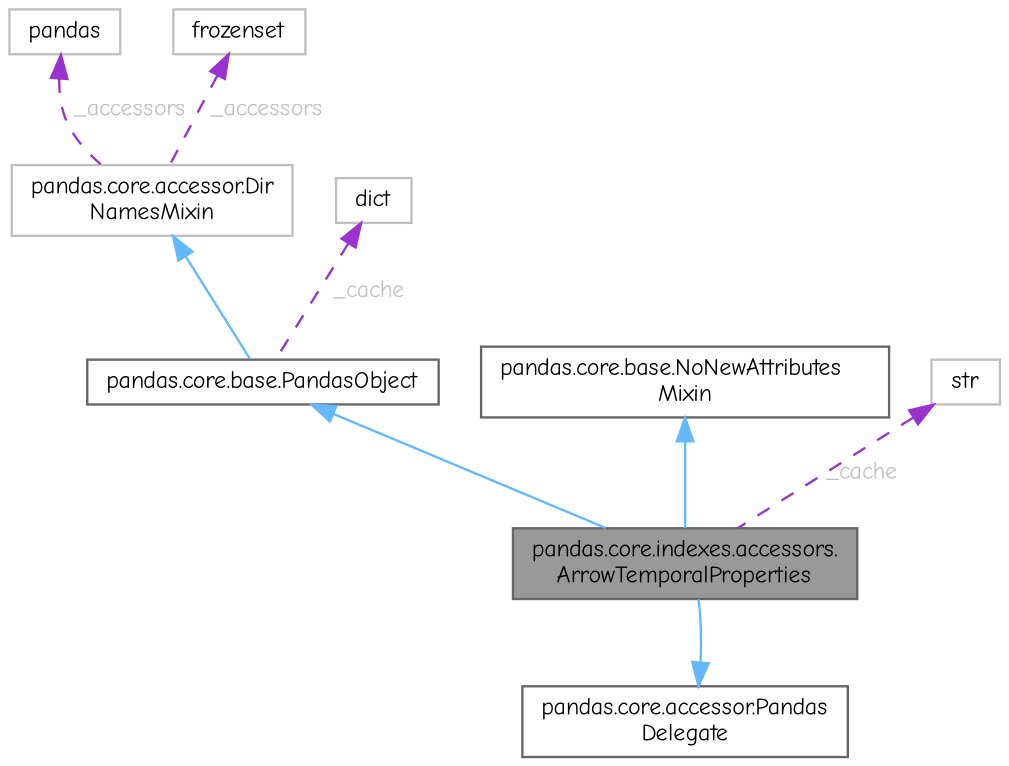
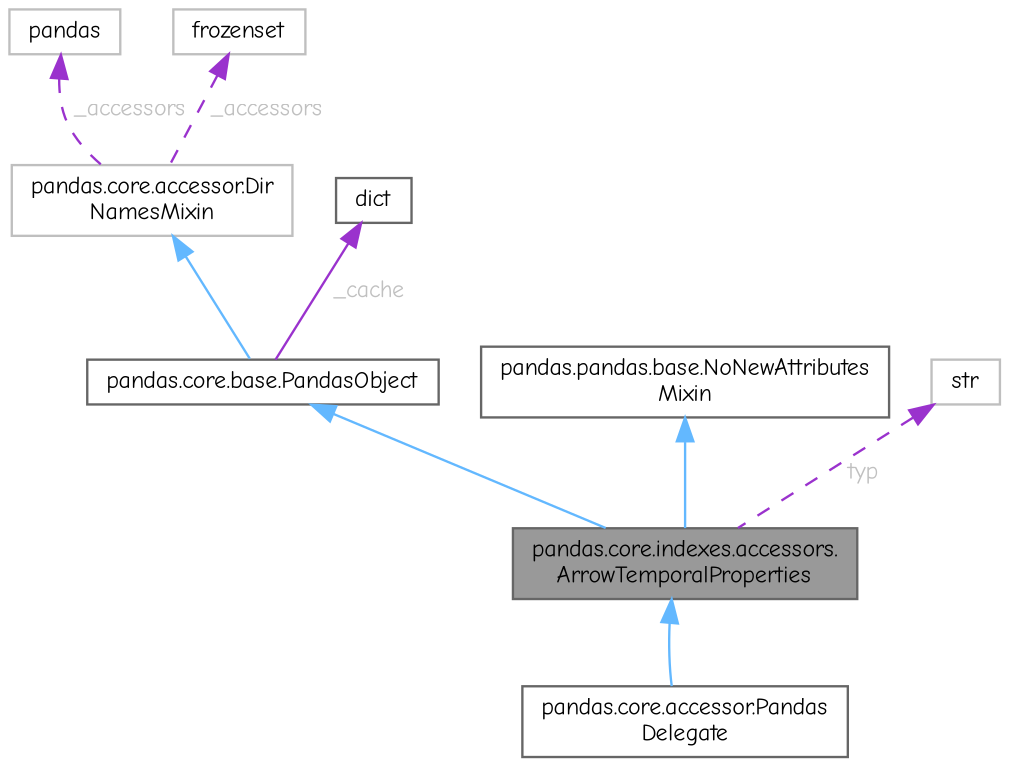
node "dict": color grey75 -> gray40
edge "pandas.core.base.PandasObject" -> "dict": style dashed -> solid
node "pandas.core.base.NoNewAttributes Mixin": label "pandas.core.base.NoNewAttributes Mixin" -> "pandas.pandas.base.NoNewAttributes Mixin"
edge "pandas.core.indexes.accessors. ArrowTemporalProperties" -> "str": label " _cache" -> " typ"
edge "pandas.core.indexes.accessors. ArrowTemporalProperties" -> "pandas.core.accessor.Pandas Delegate": reversed
